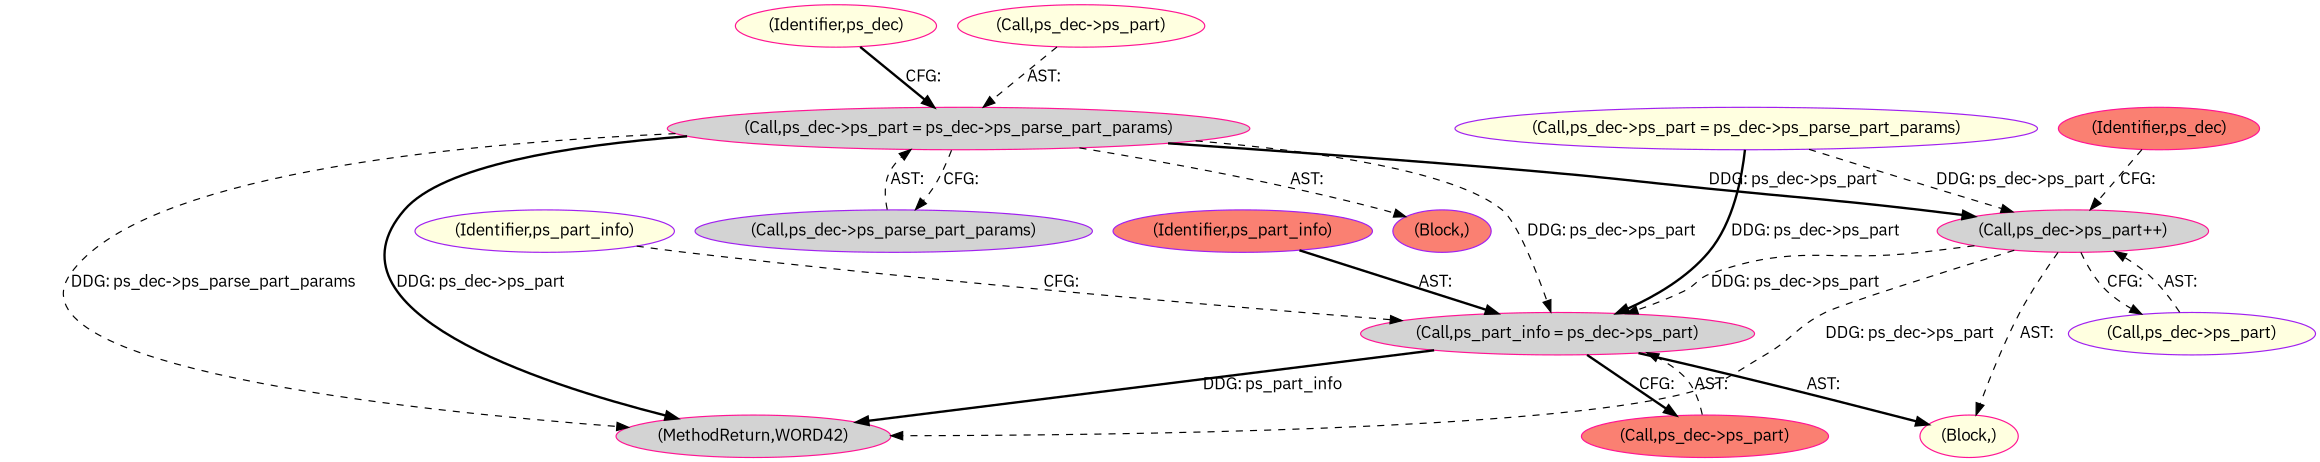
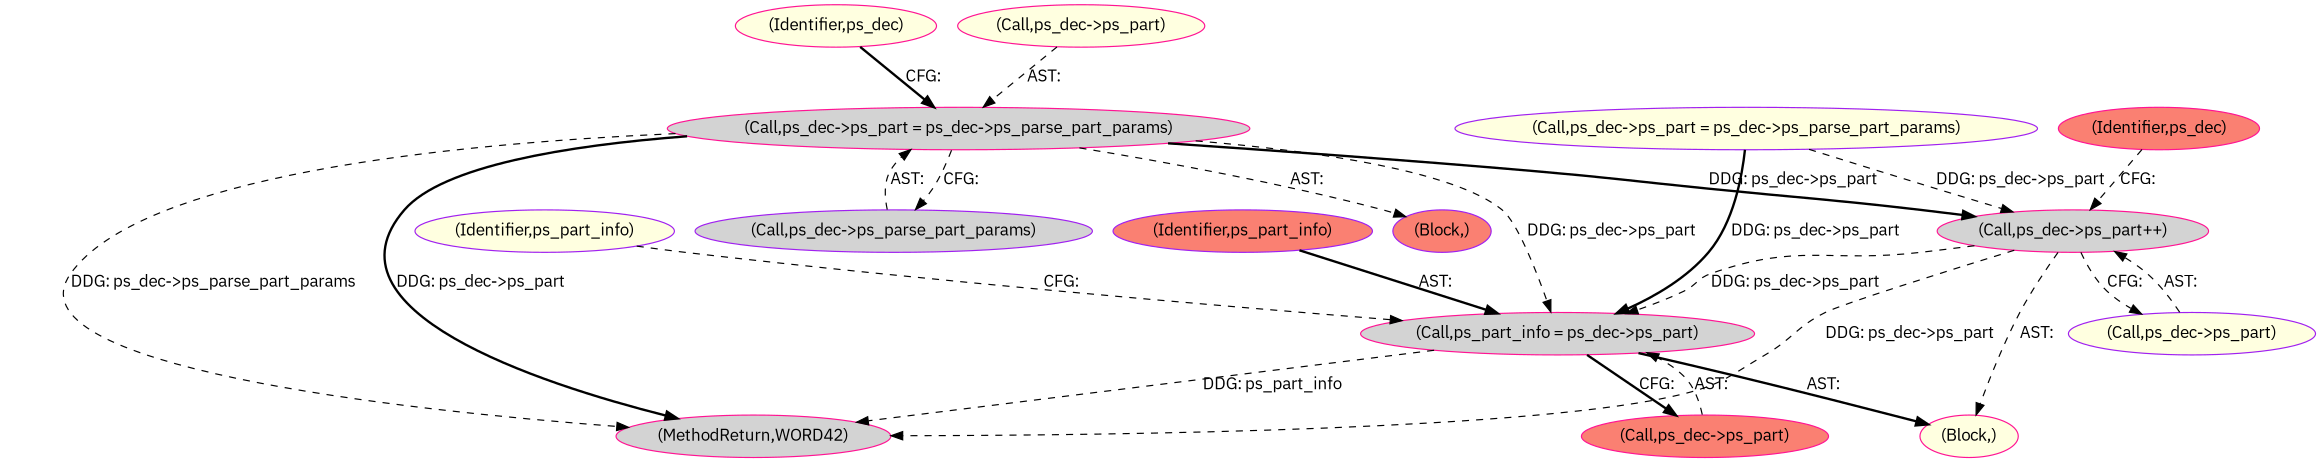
edge "(Call,ps_part_info = ps_dec->ps_part)" -> "(MethodReturn,WORD42)": style bold -> dashed
